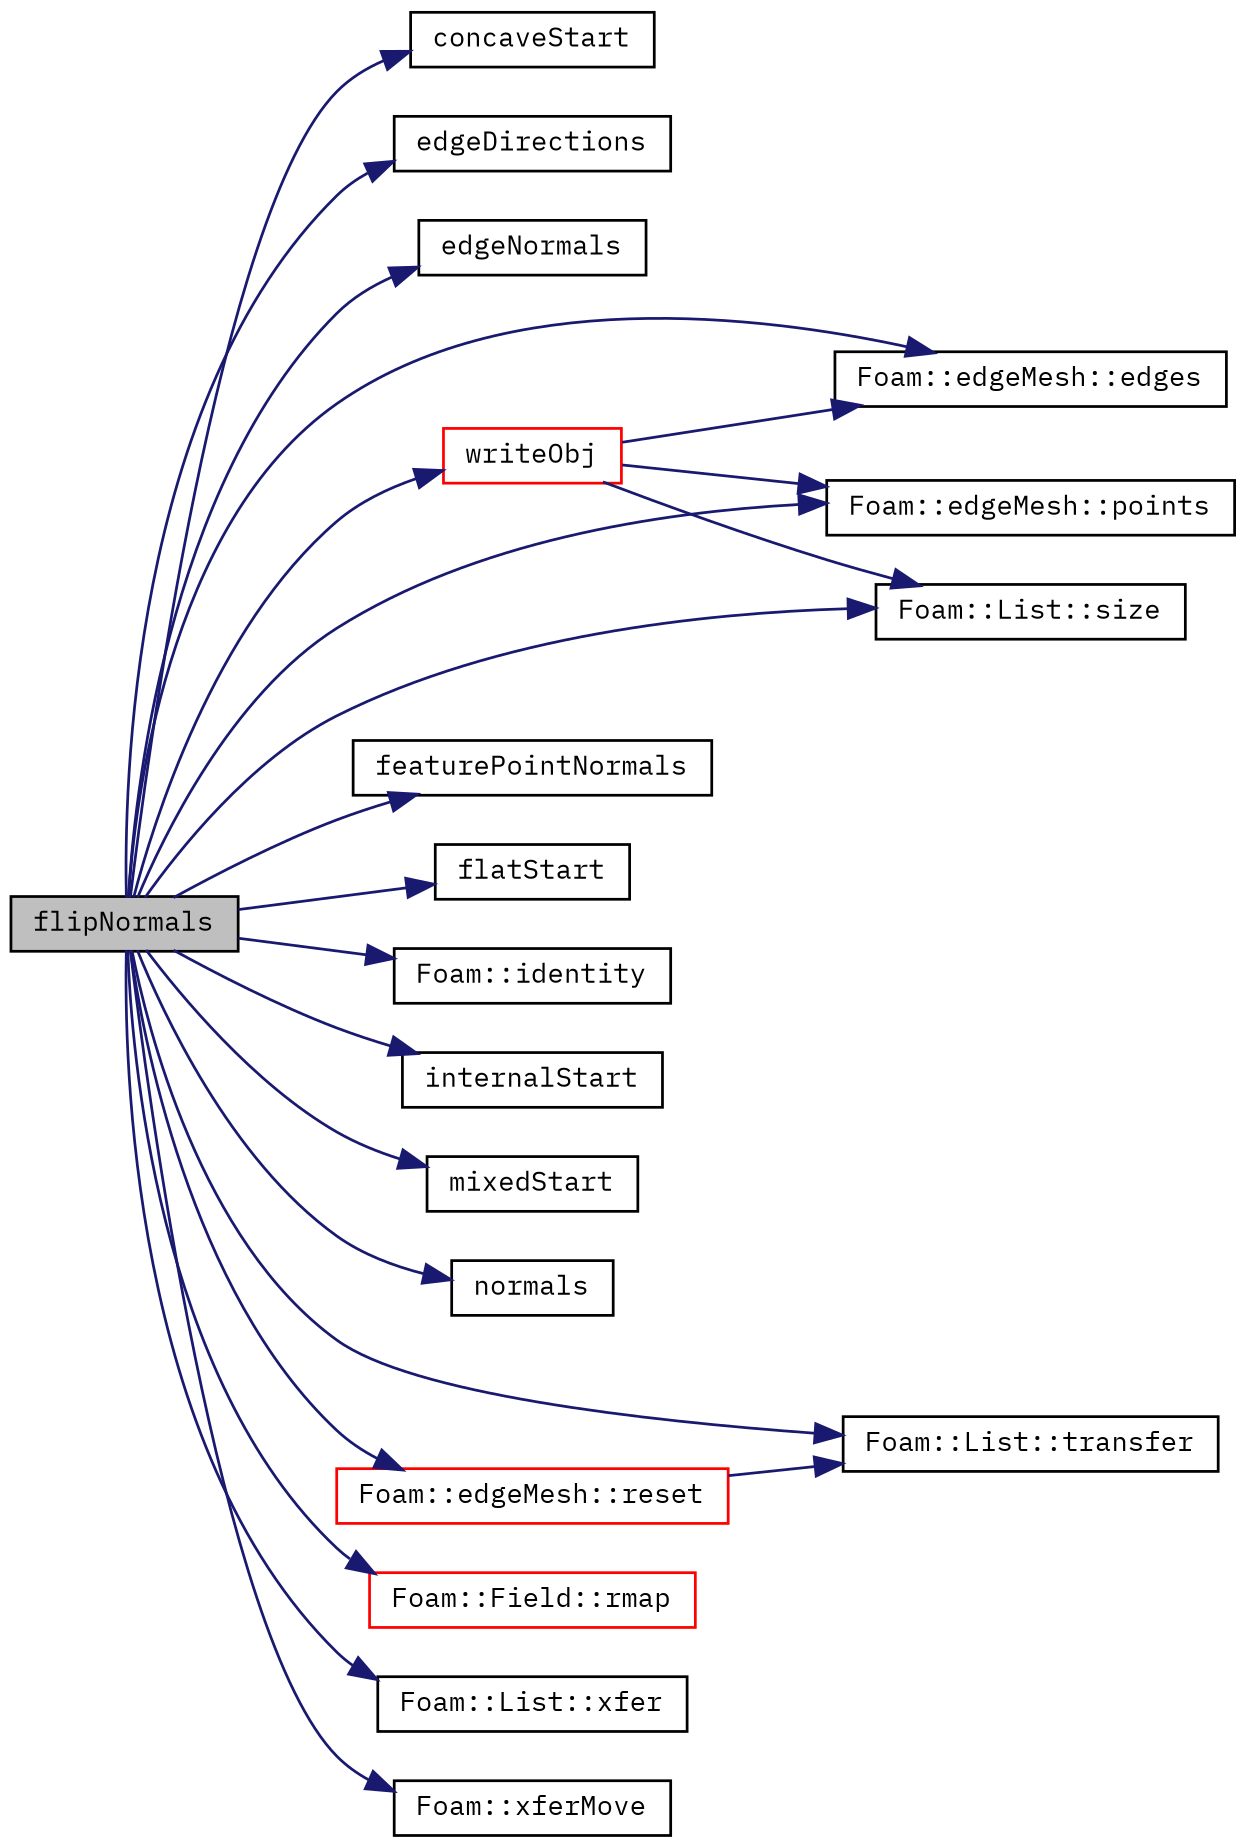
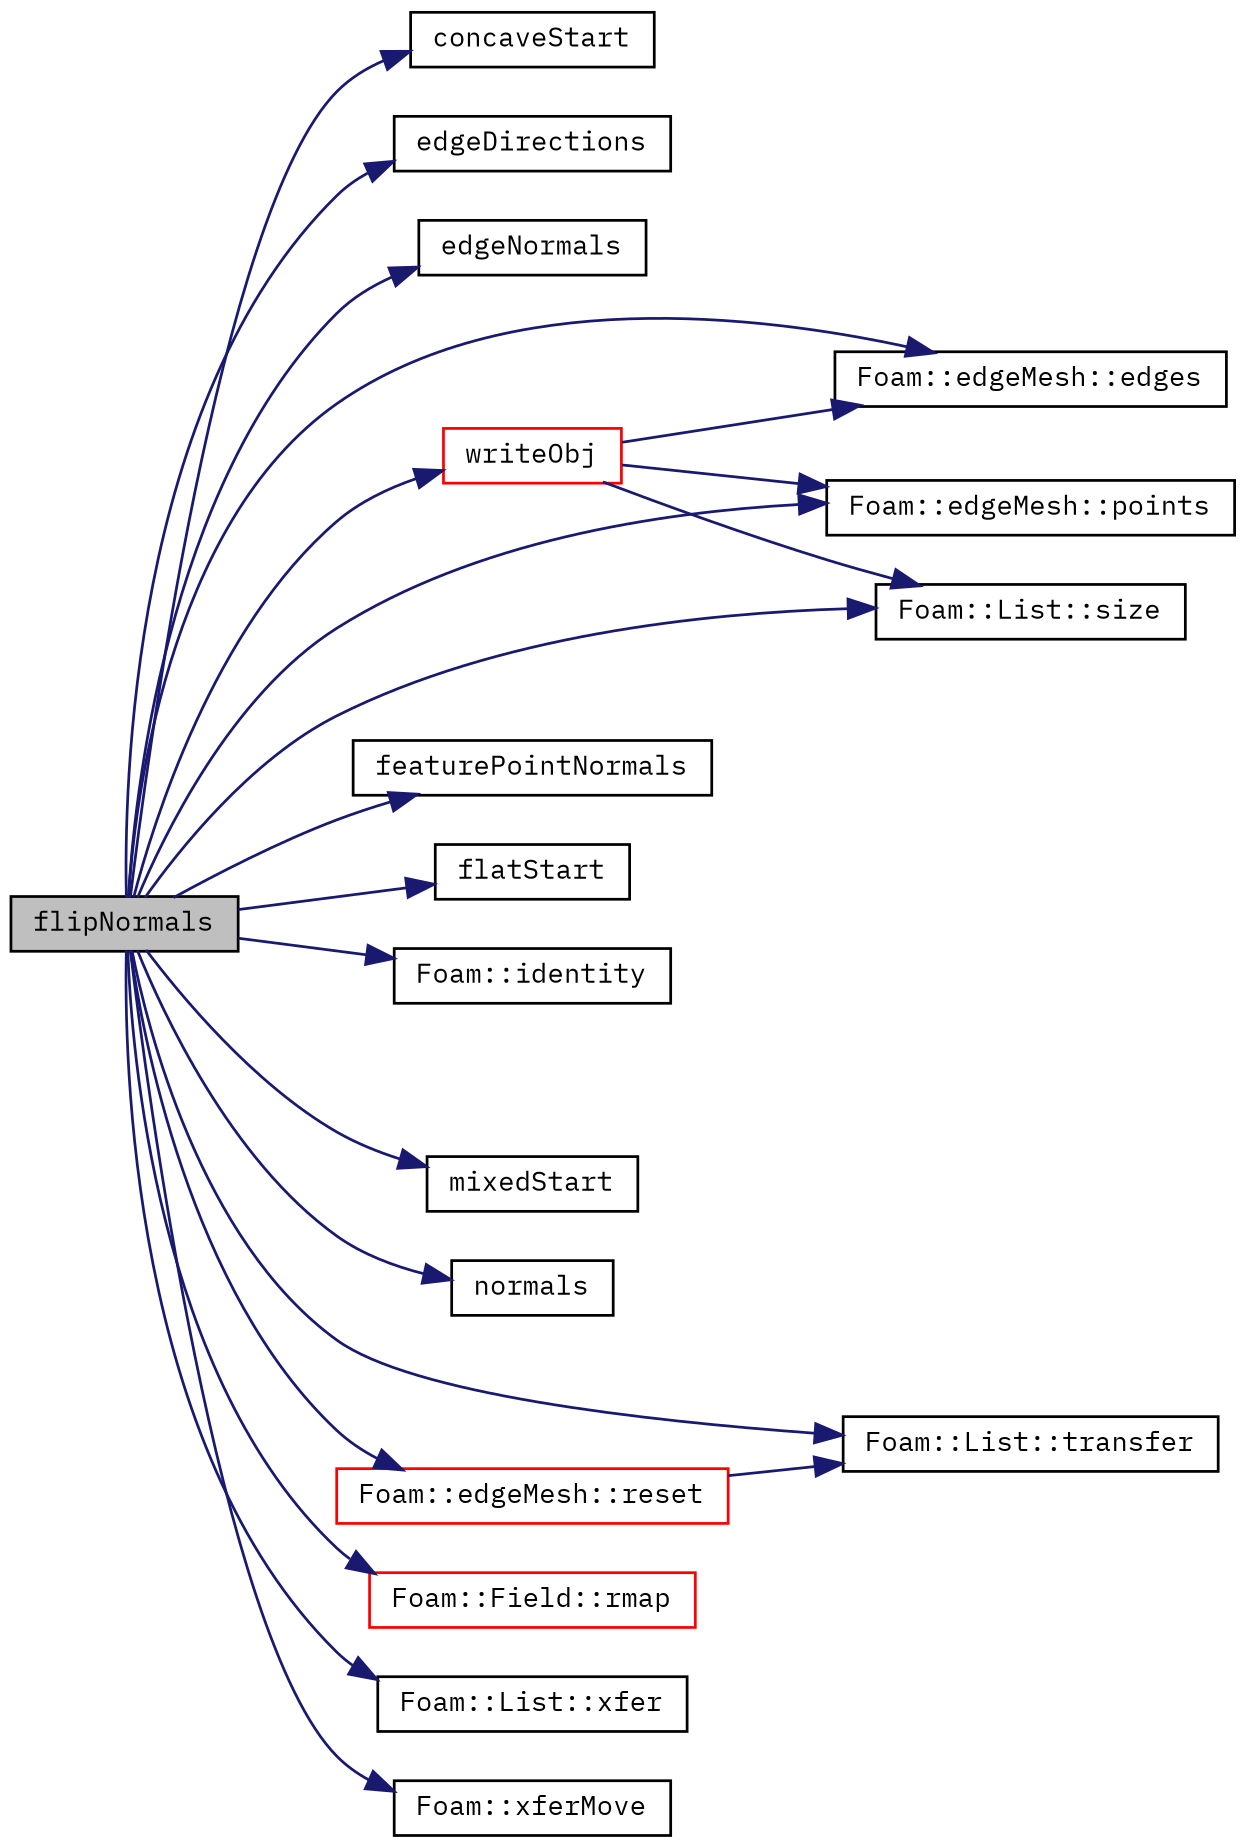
node "internalStart": removed
